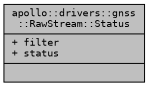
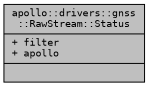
node "apollo::drivers::gnss": text "+ status" -> "+ apollo"
